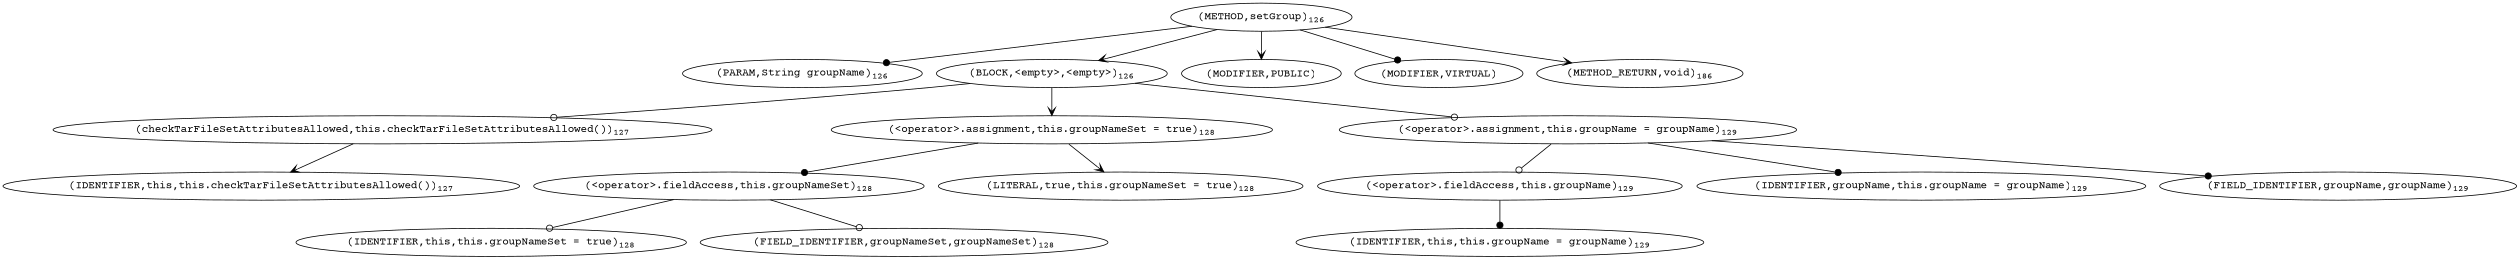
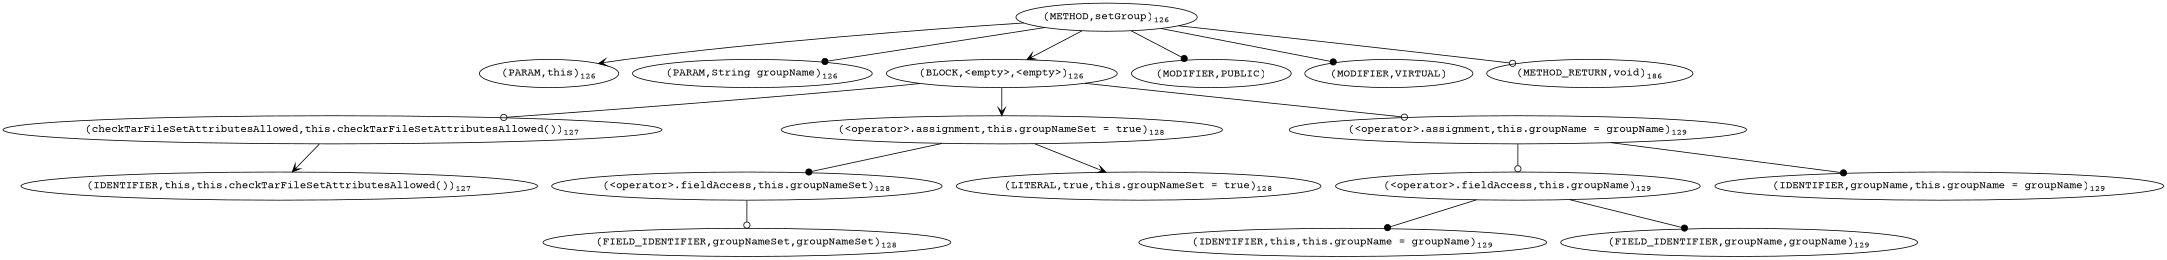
edge "(METHOD,setGroup)" -> "(MODIFIER,PUBLIC)": arrowhead vee -> dot
edge "(METHOD,setGroup)" -> "(METHOD_RETURN,void)": arrowhead vee -> odot
node "(PARAM,this)": added
edge "(<operator>.assignment,this.groupName = groupName)" -> "(FIELD_IDENTIFIER,groupName,groupName)": now "(<operator>.fieldAccess,this.groupName)" -> "(FIELD_IDENTIFIER,groupName,groupName)"
node "(IDENTIFIER,this,this.groupNameSet = true)": removed
